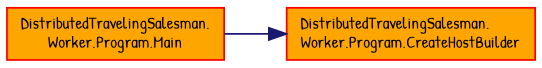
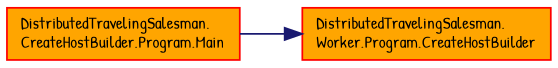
node "DistributedTravelingSalesman. Worker.Program.Main": label "DistributedTravelingSalesman. Worker.Program.Main" -> "DistributedTravelingSalesman. CreateHostBuilder.Program.Main"
